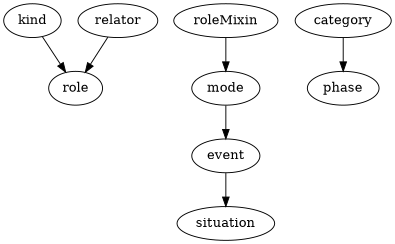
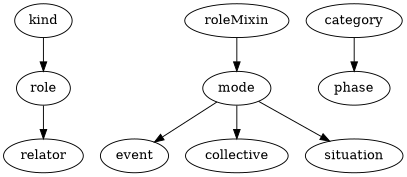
edge "relator" -> "role": reversed
node "collective": added
edge "event" -> "situation": now "mode" -> "situation"
